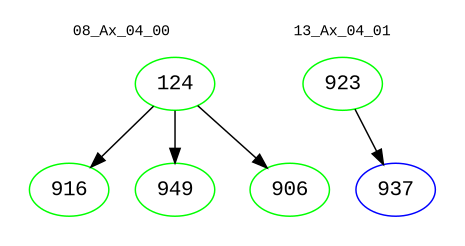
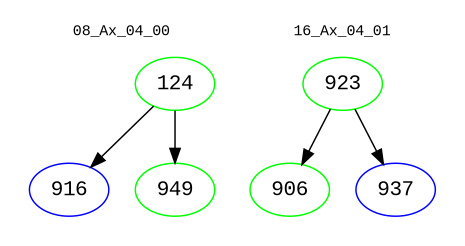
cluster "13_Ax_04_01": label "13_Ax_04_01" -> "16_Ax_04_01"
edge "124" -> "906": now "923" -> "906"
node "916": color green -> blue
